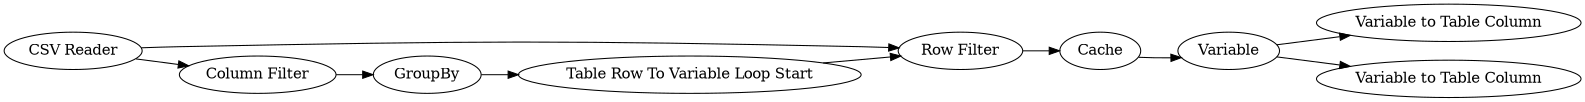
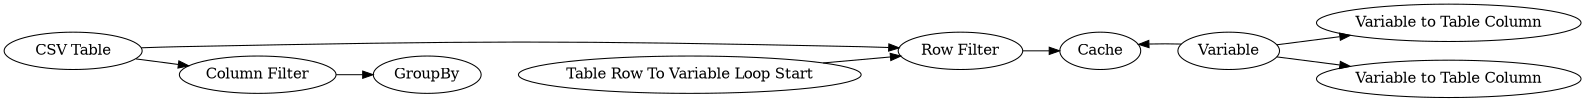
node "CSV Reader": label "CSV Reader" -> "CSV Table"
edge "Cache" -> "Variable": reversed
edge "GroupBy" -> "Table Row To Variable Loop Start": removed
